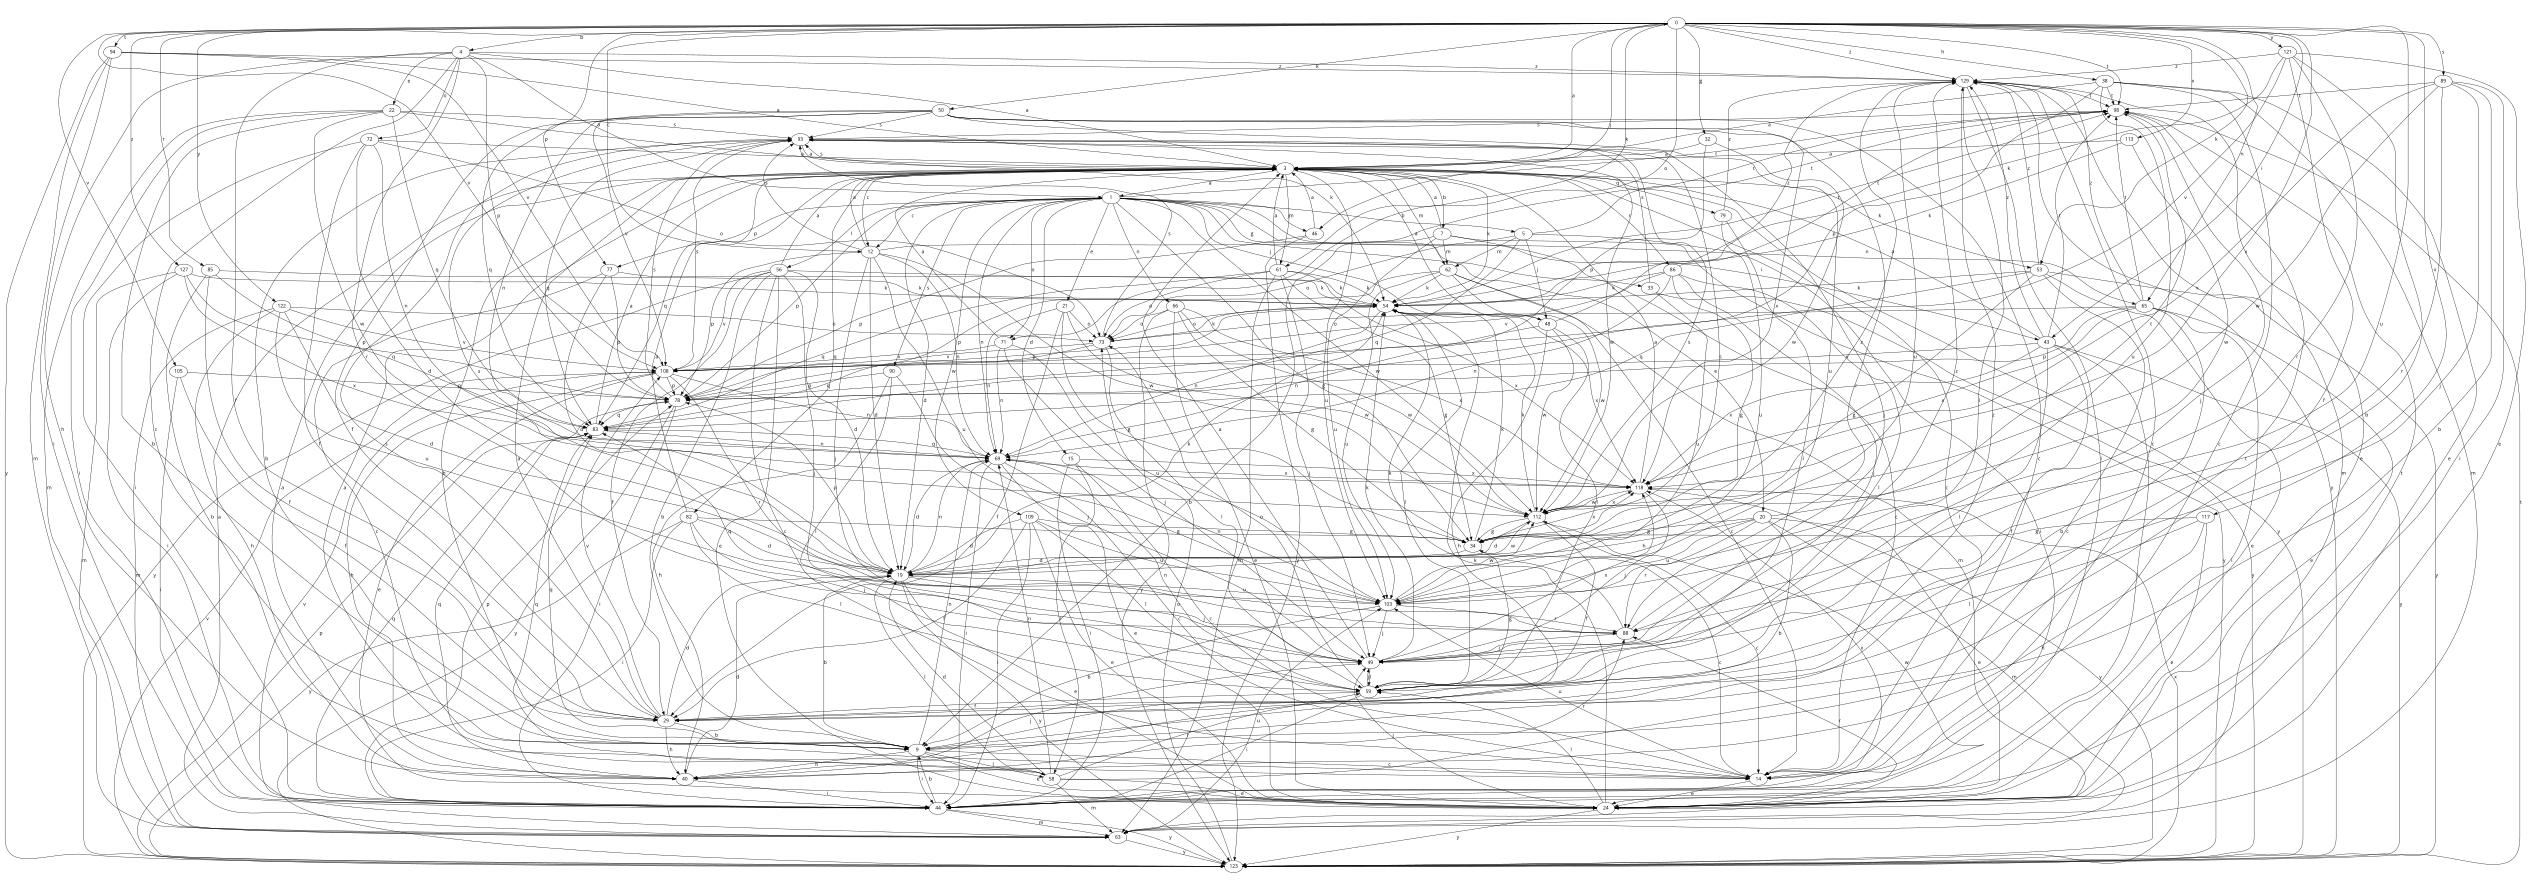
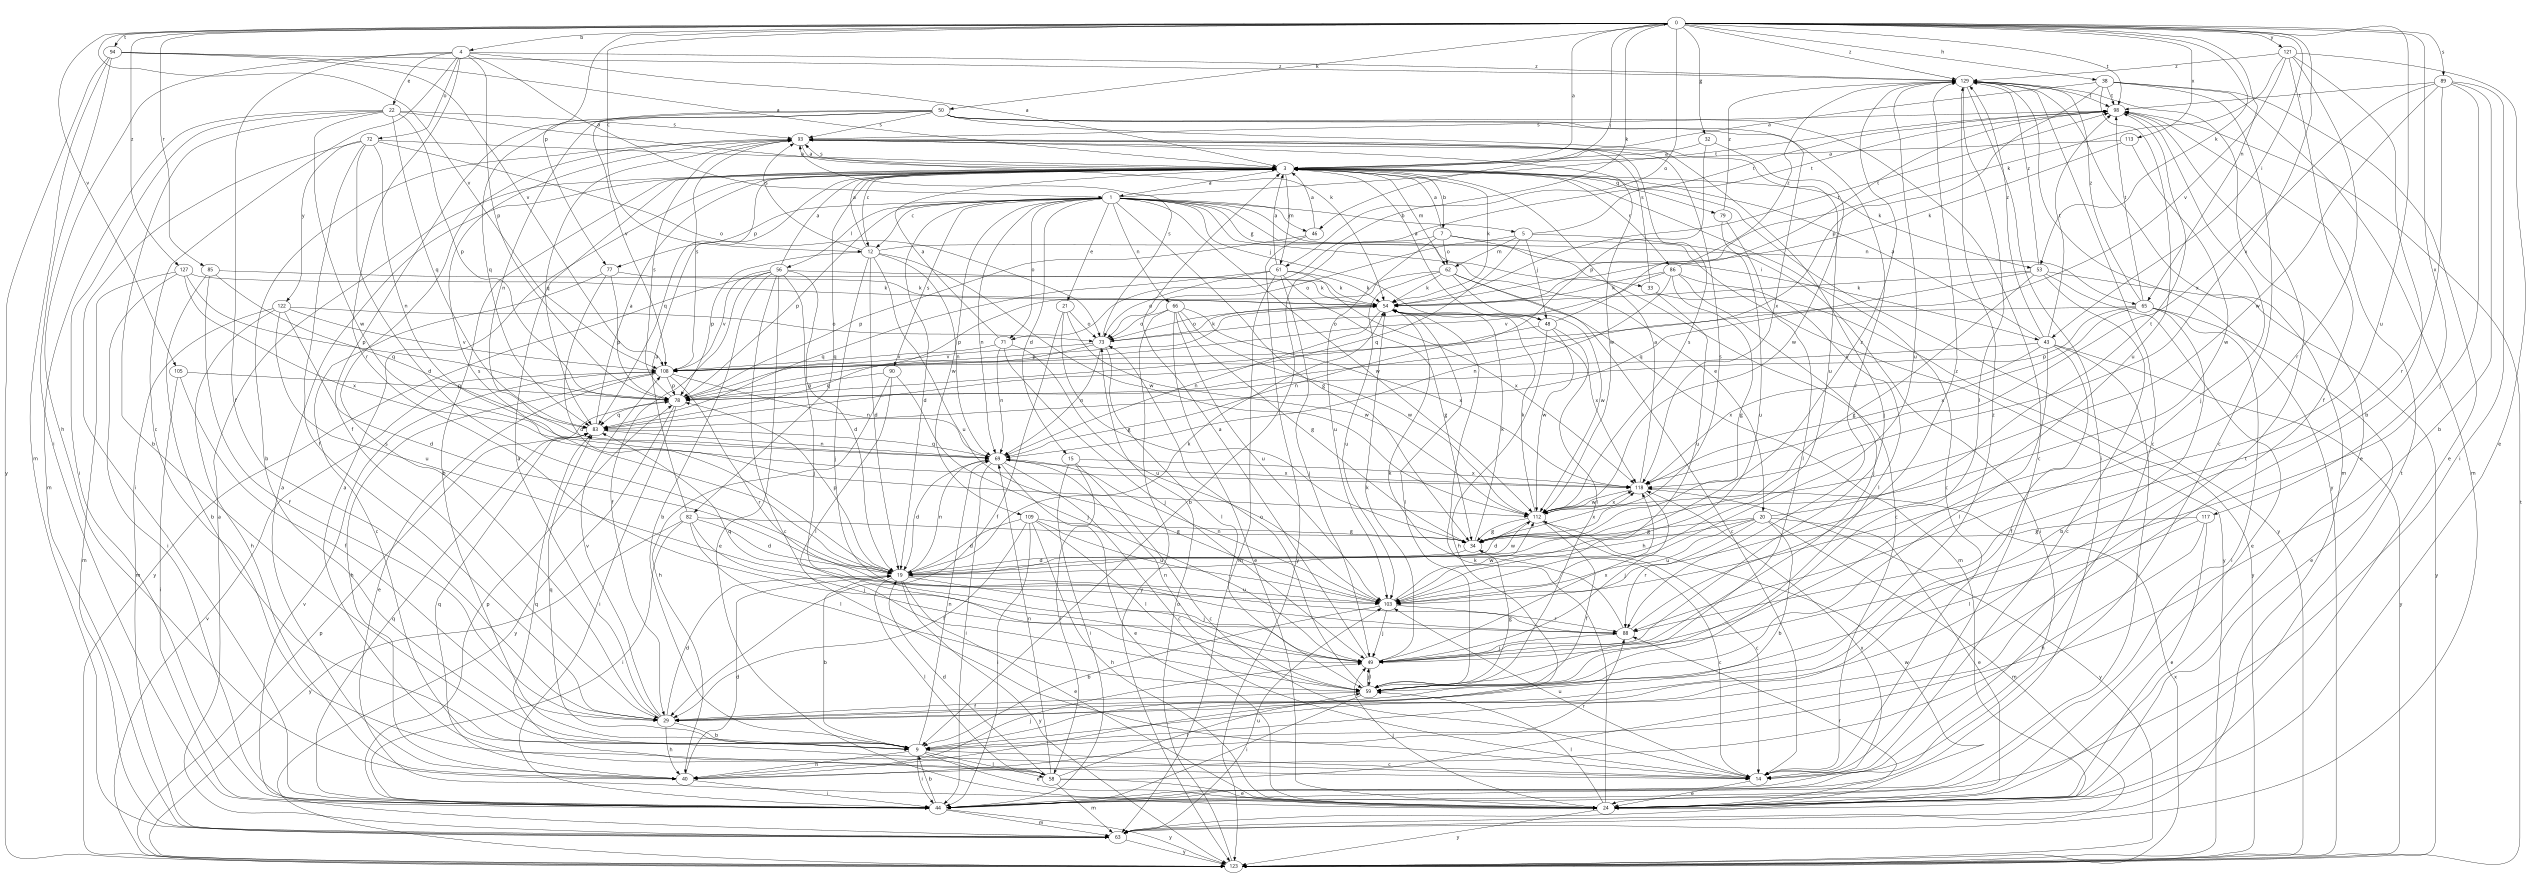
edge "0" -> "122": now "72" -> "122"
edge "7" -> "62": label "m" -> "o"
edge "22" -> "78": added, label "p"
edge "3" -> "103": now "66" -> "103"
edge "21" -> "69": now "73" -> "69"
edge "109" -> "24": label "e" -> "h"
